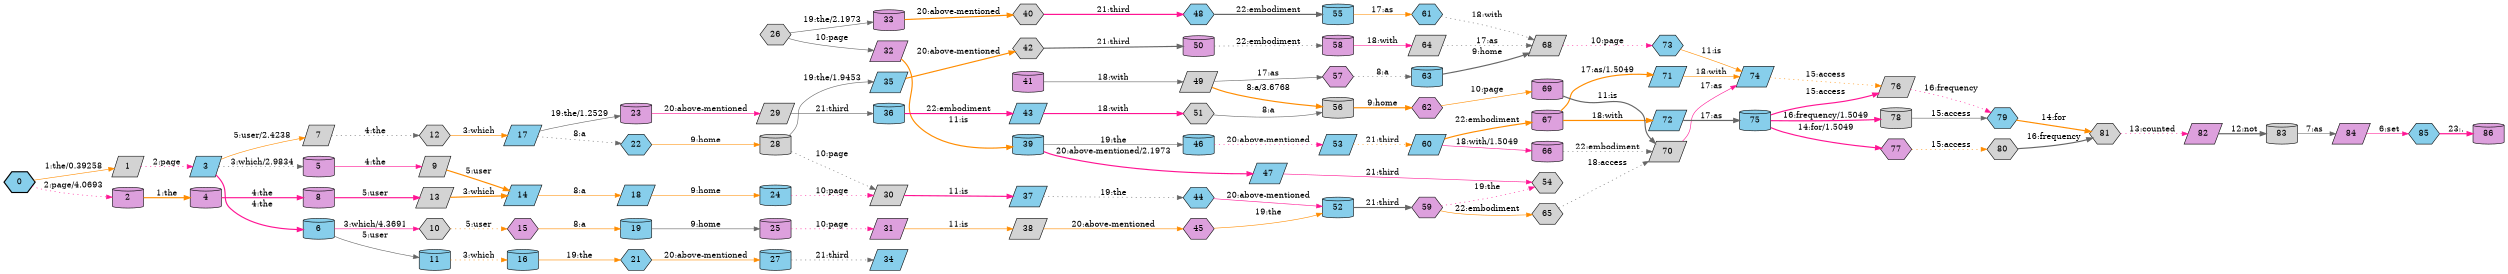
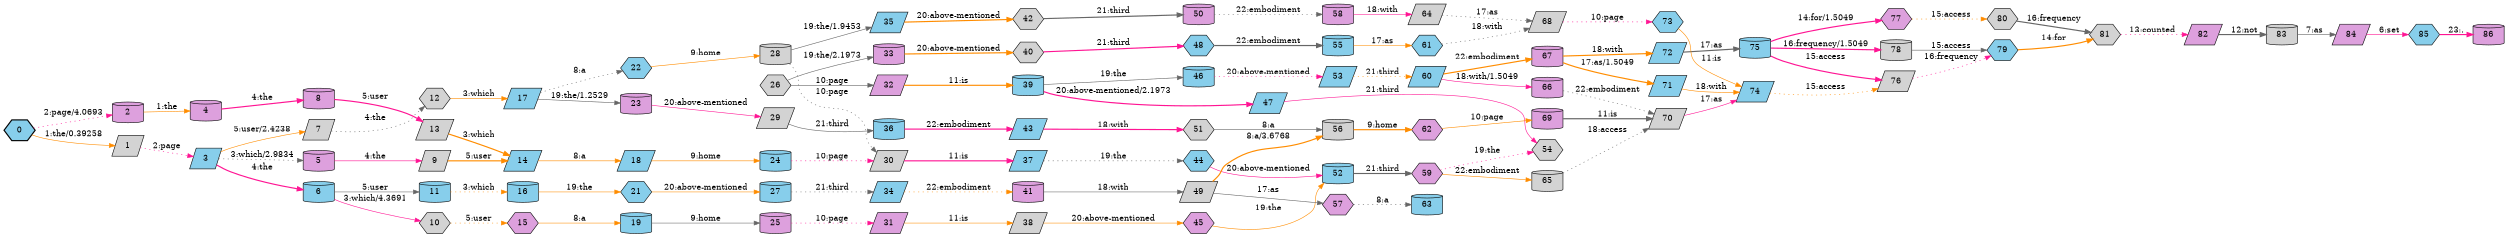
edge "63" -> "68": removed, label "9:home"
edge "34" -> "41": added, label "22:embodiment"
edge "2" -> "4": style bold -> solid
node "65": shape hexagon -> cylinder
